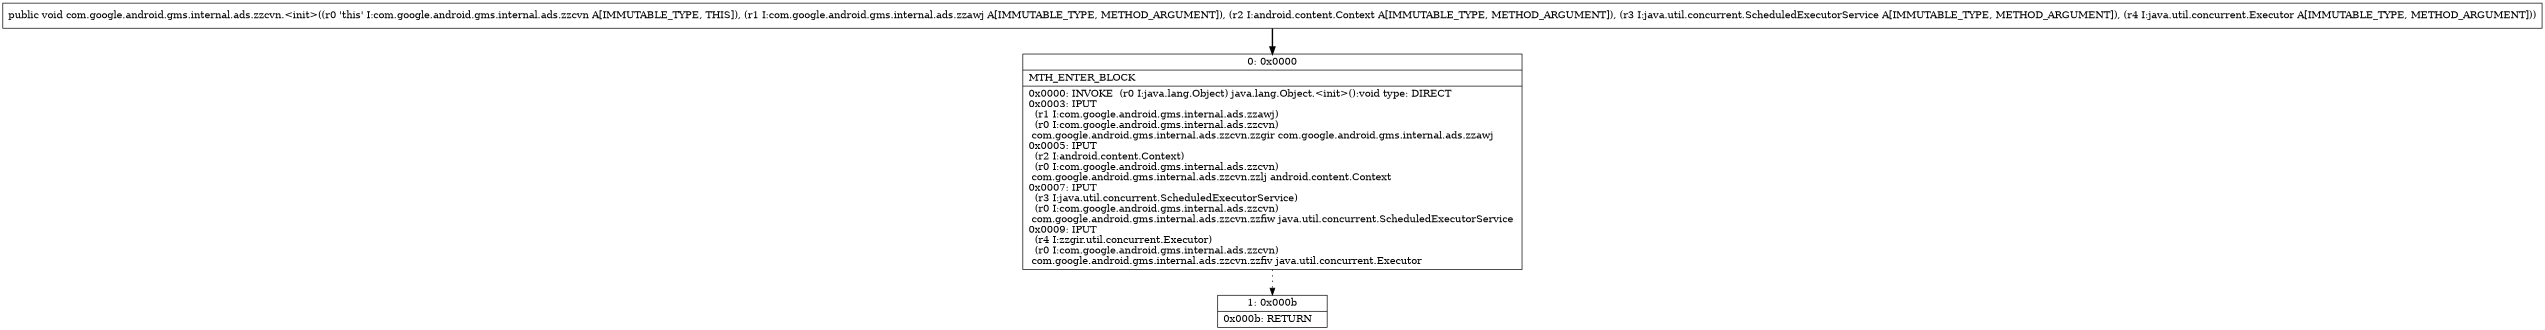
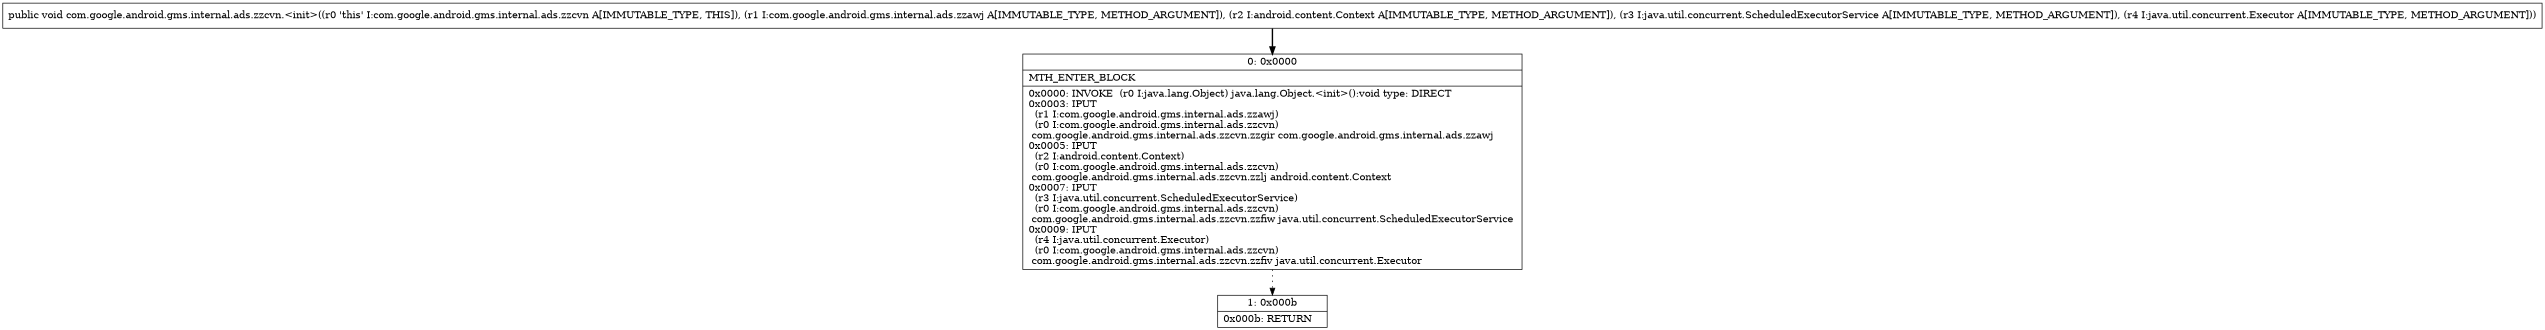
node "0: 0x0000": text "(r4 I:zzgir.util.concurrent.Executor)" -> "(r4 I:java.util.concurrent.Executor)"
